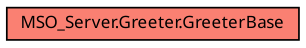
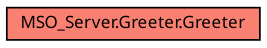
node "MSO_Server.Greeter.GreeterBase": label "MSO_Server.Greeter.GreeterBase" -> "MSO_Server.Greeter.Greeter"
